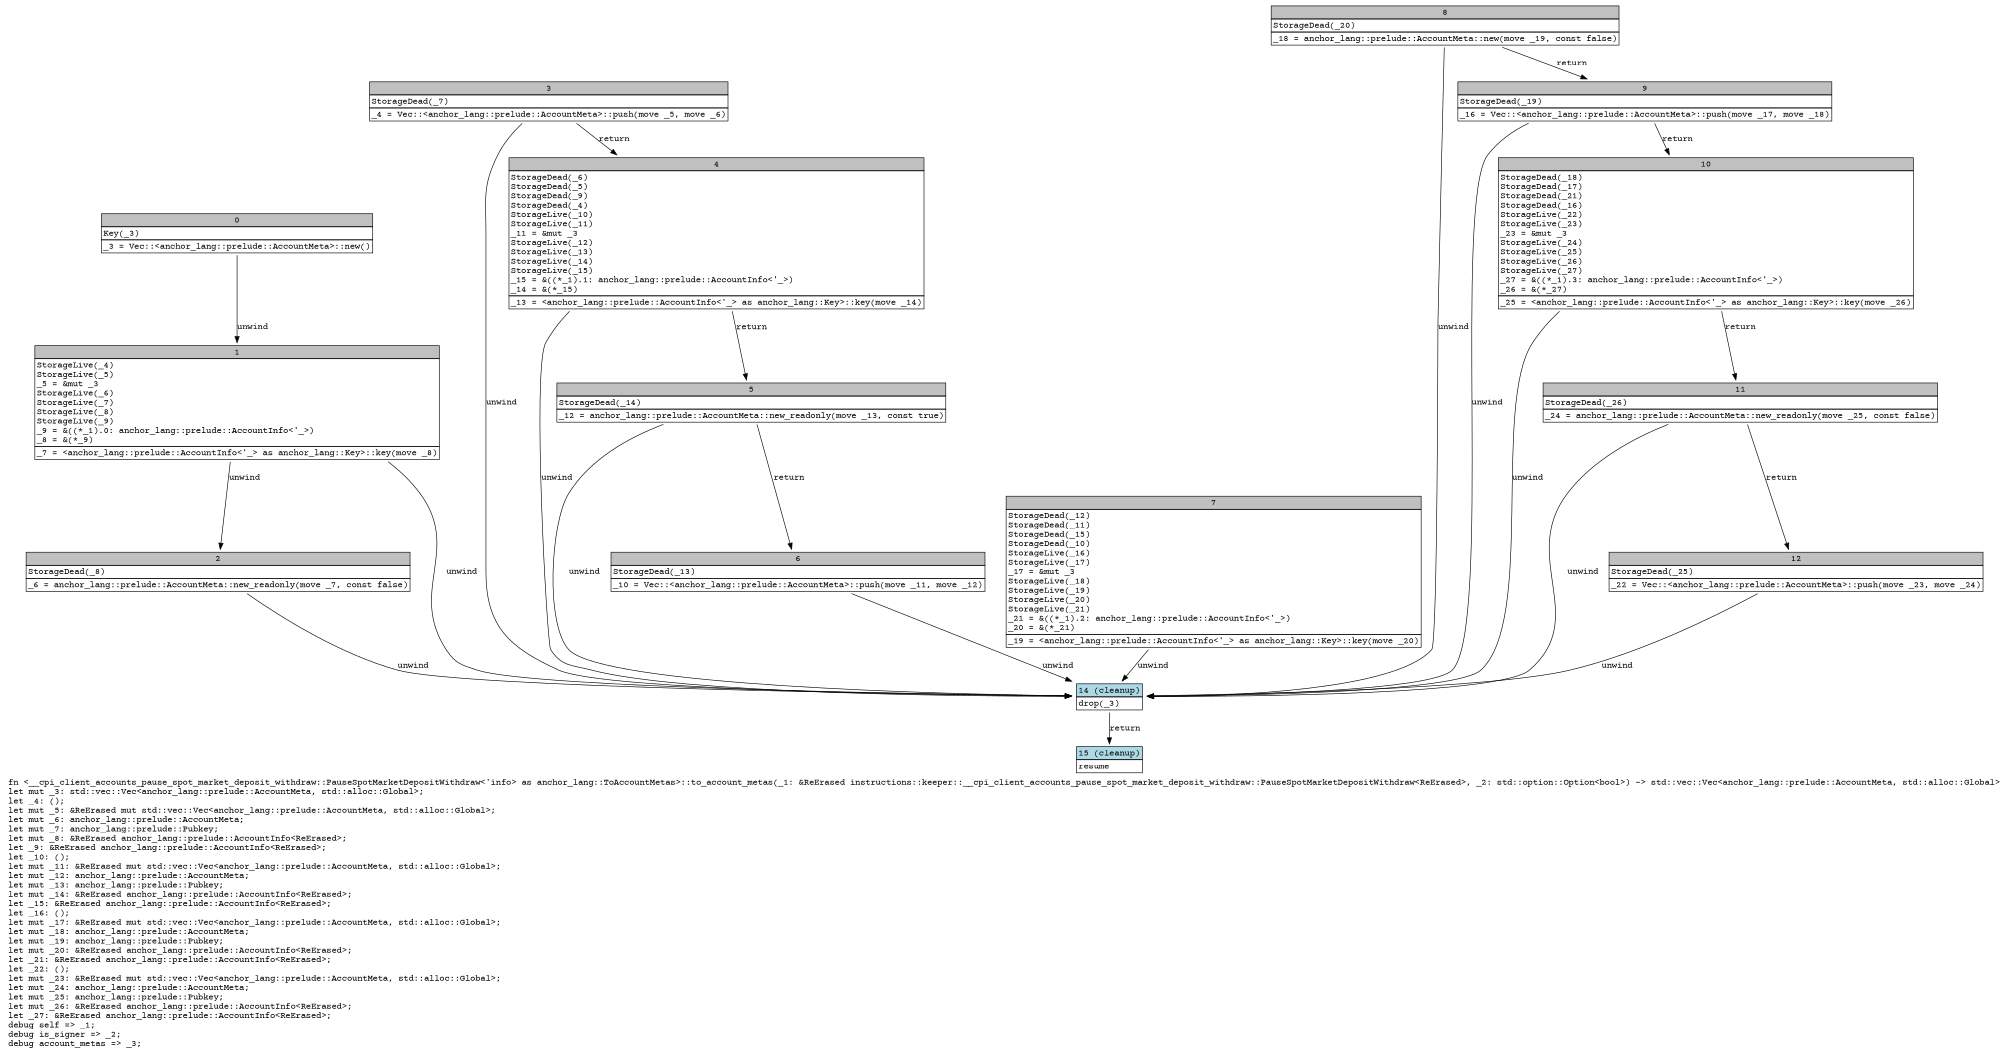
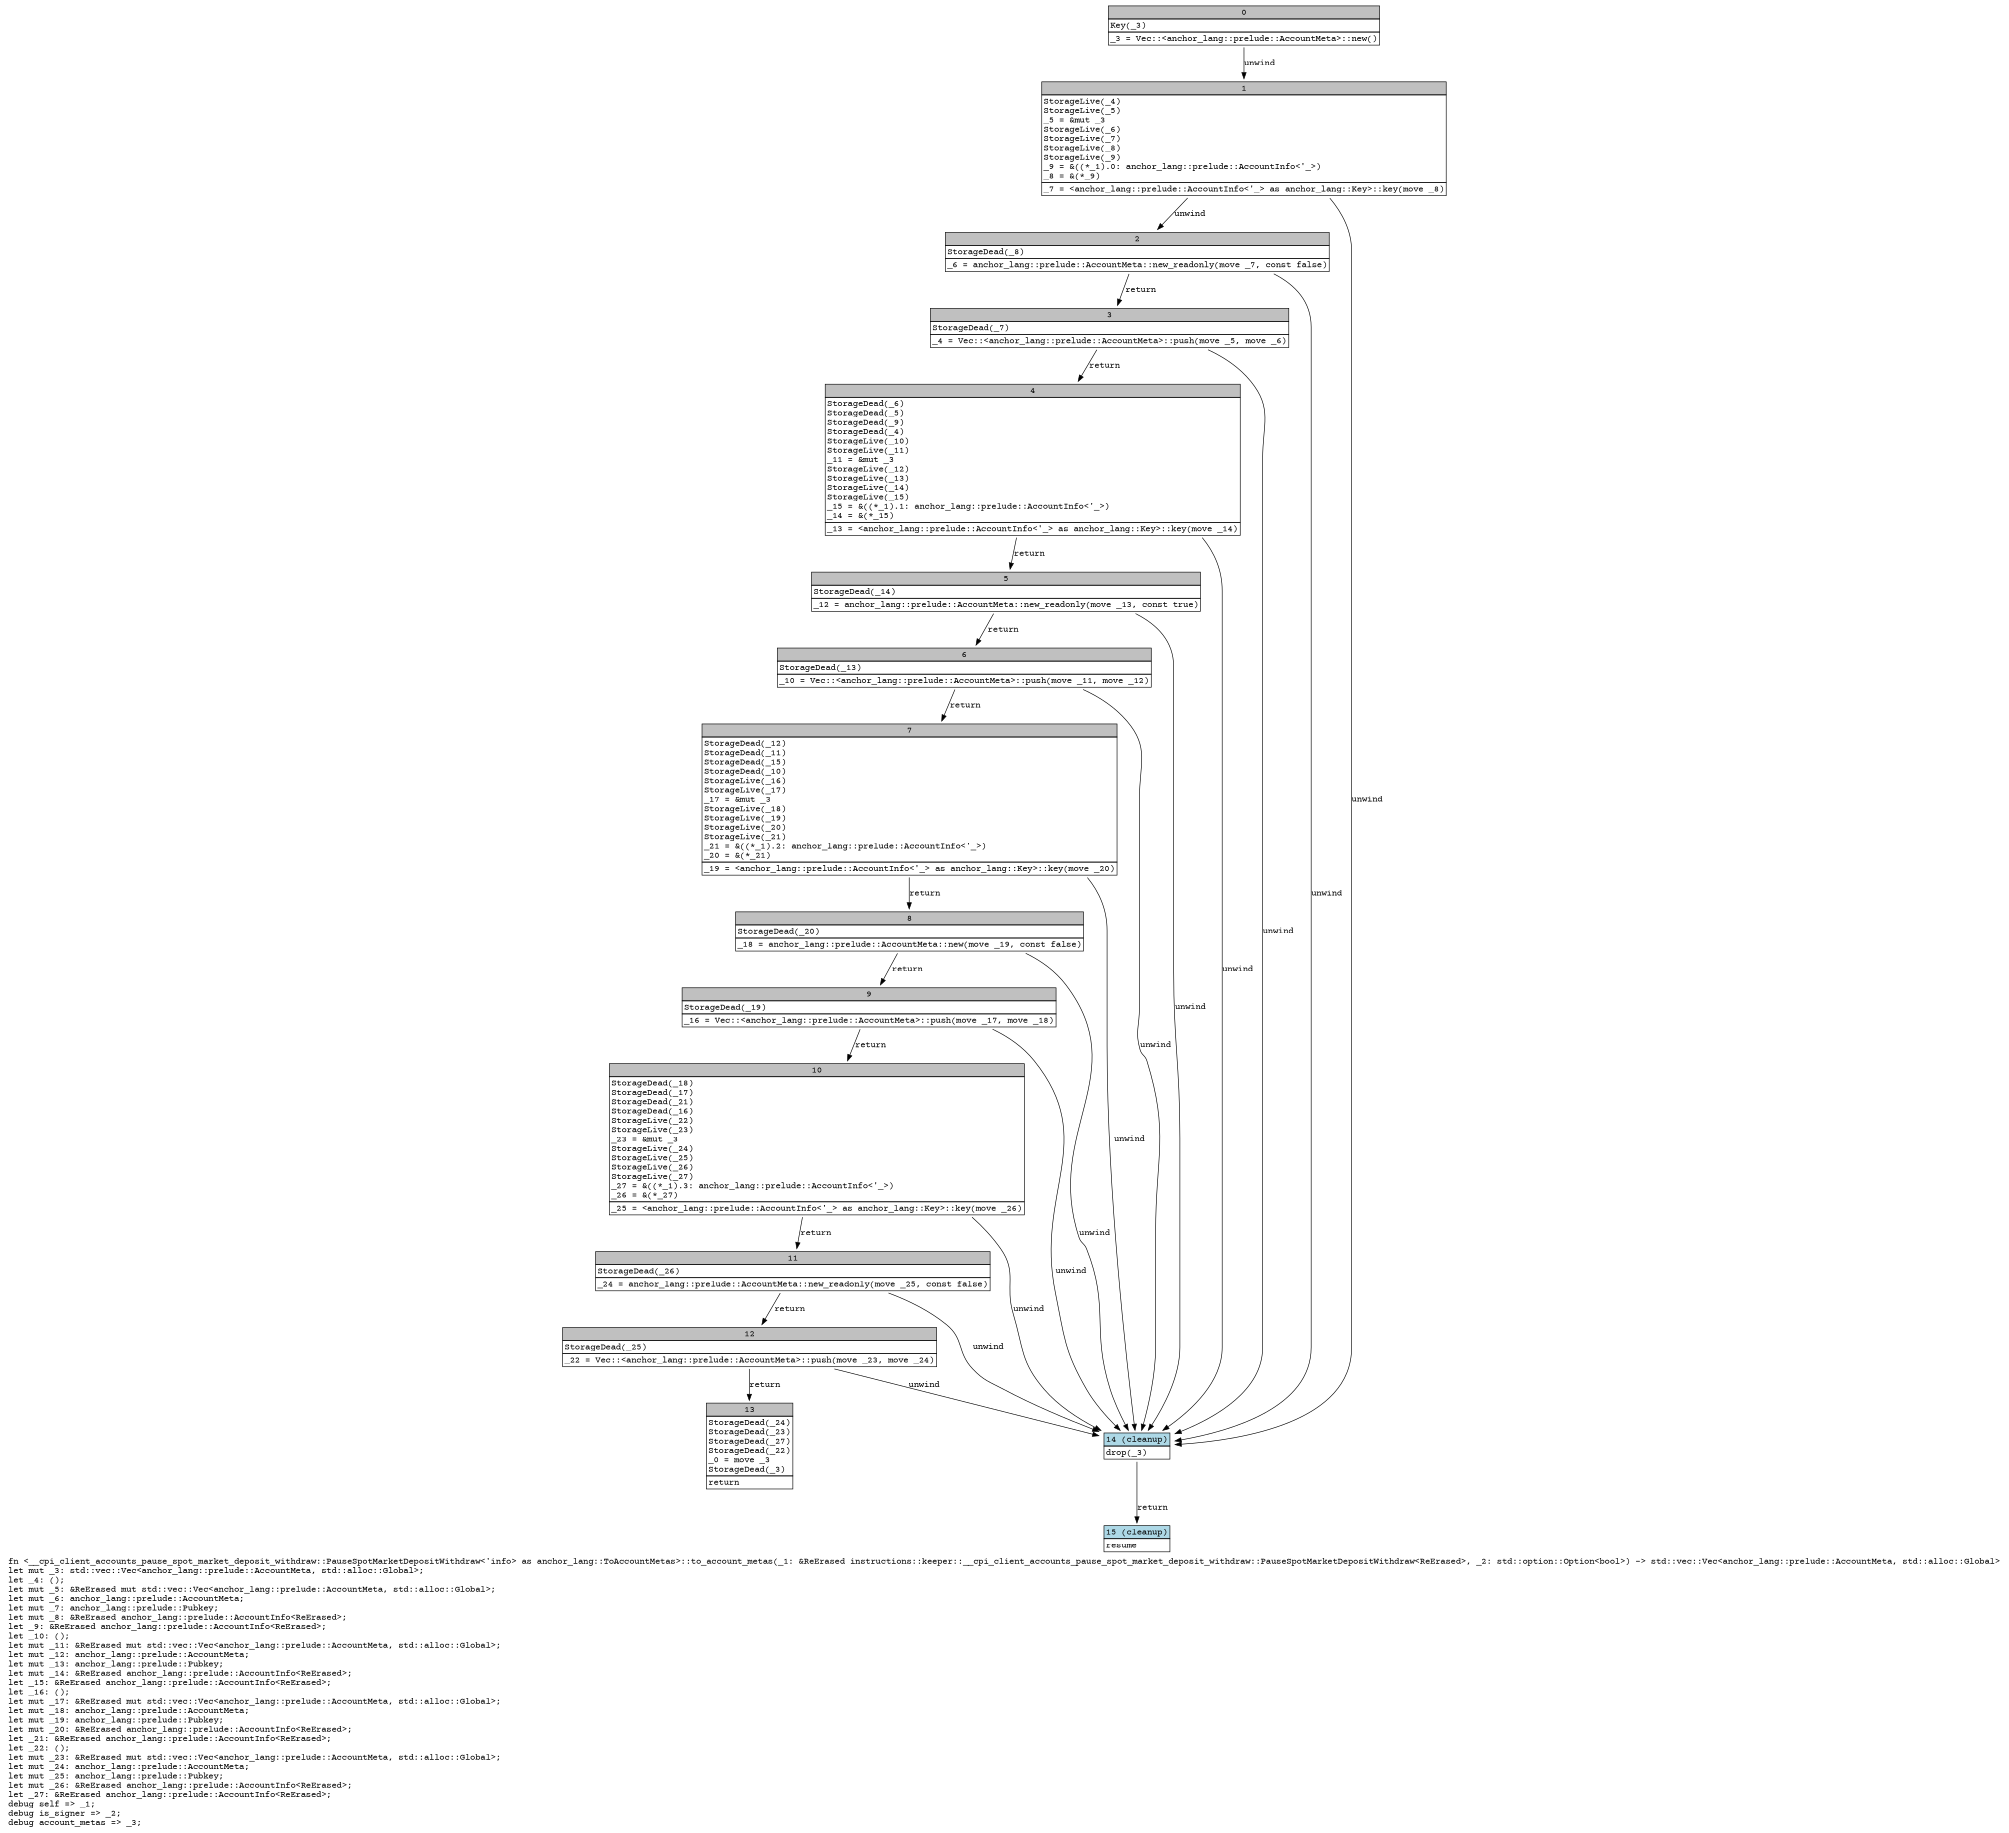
edge "2" -> "3": added, label "return"
edge "6" -> "7": added, label "return"
edge "7" -> "8": added, label "return"
node "13": added
